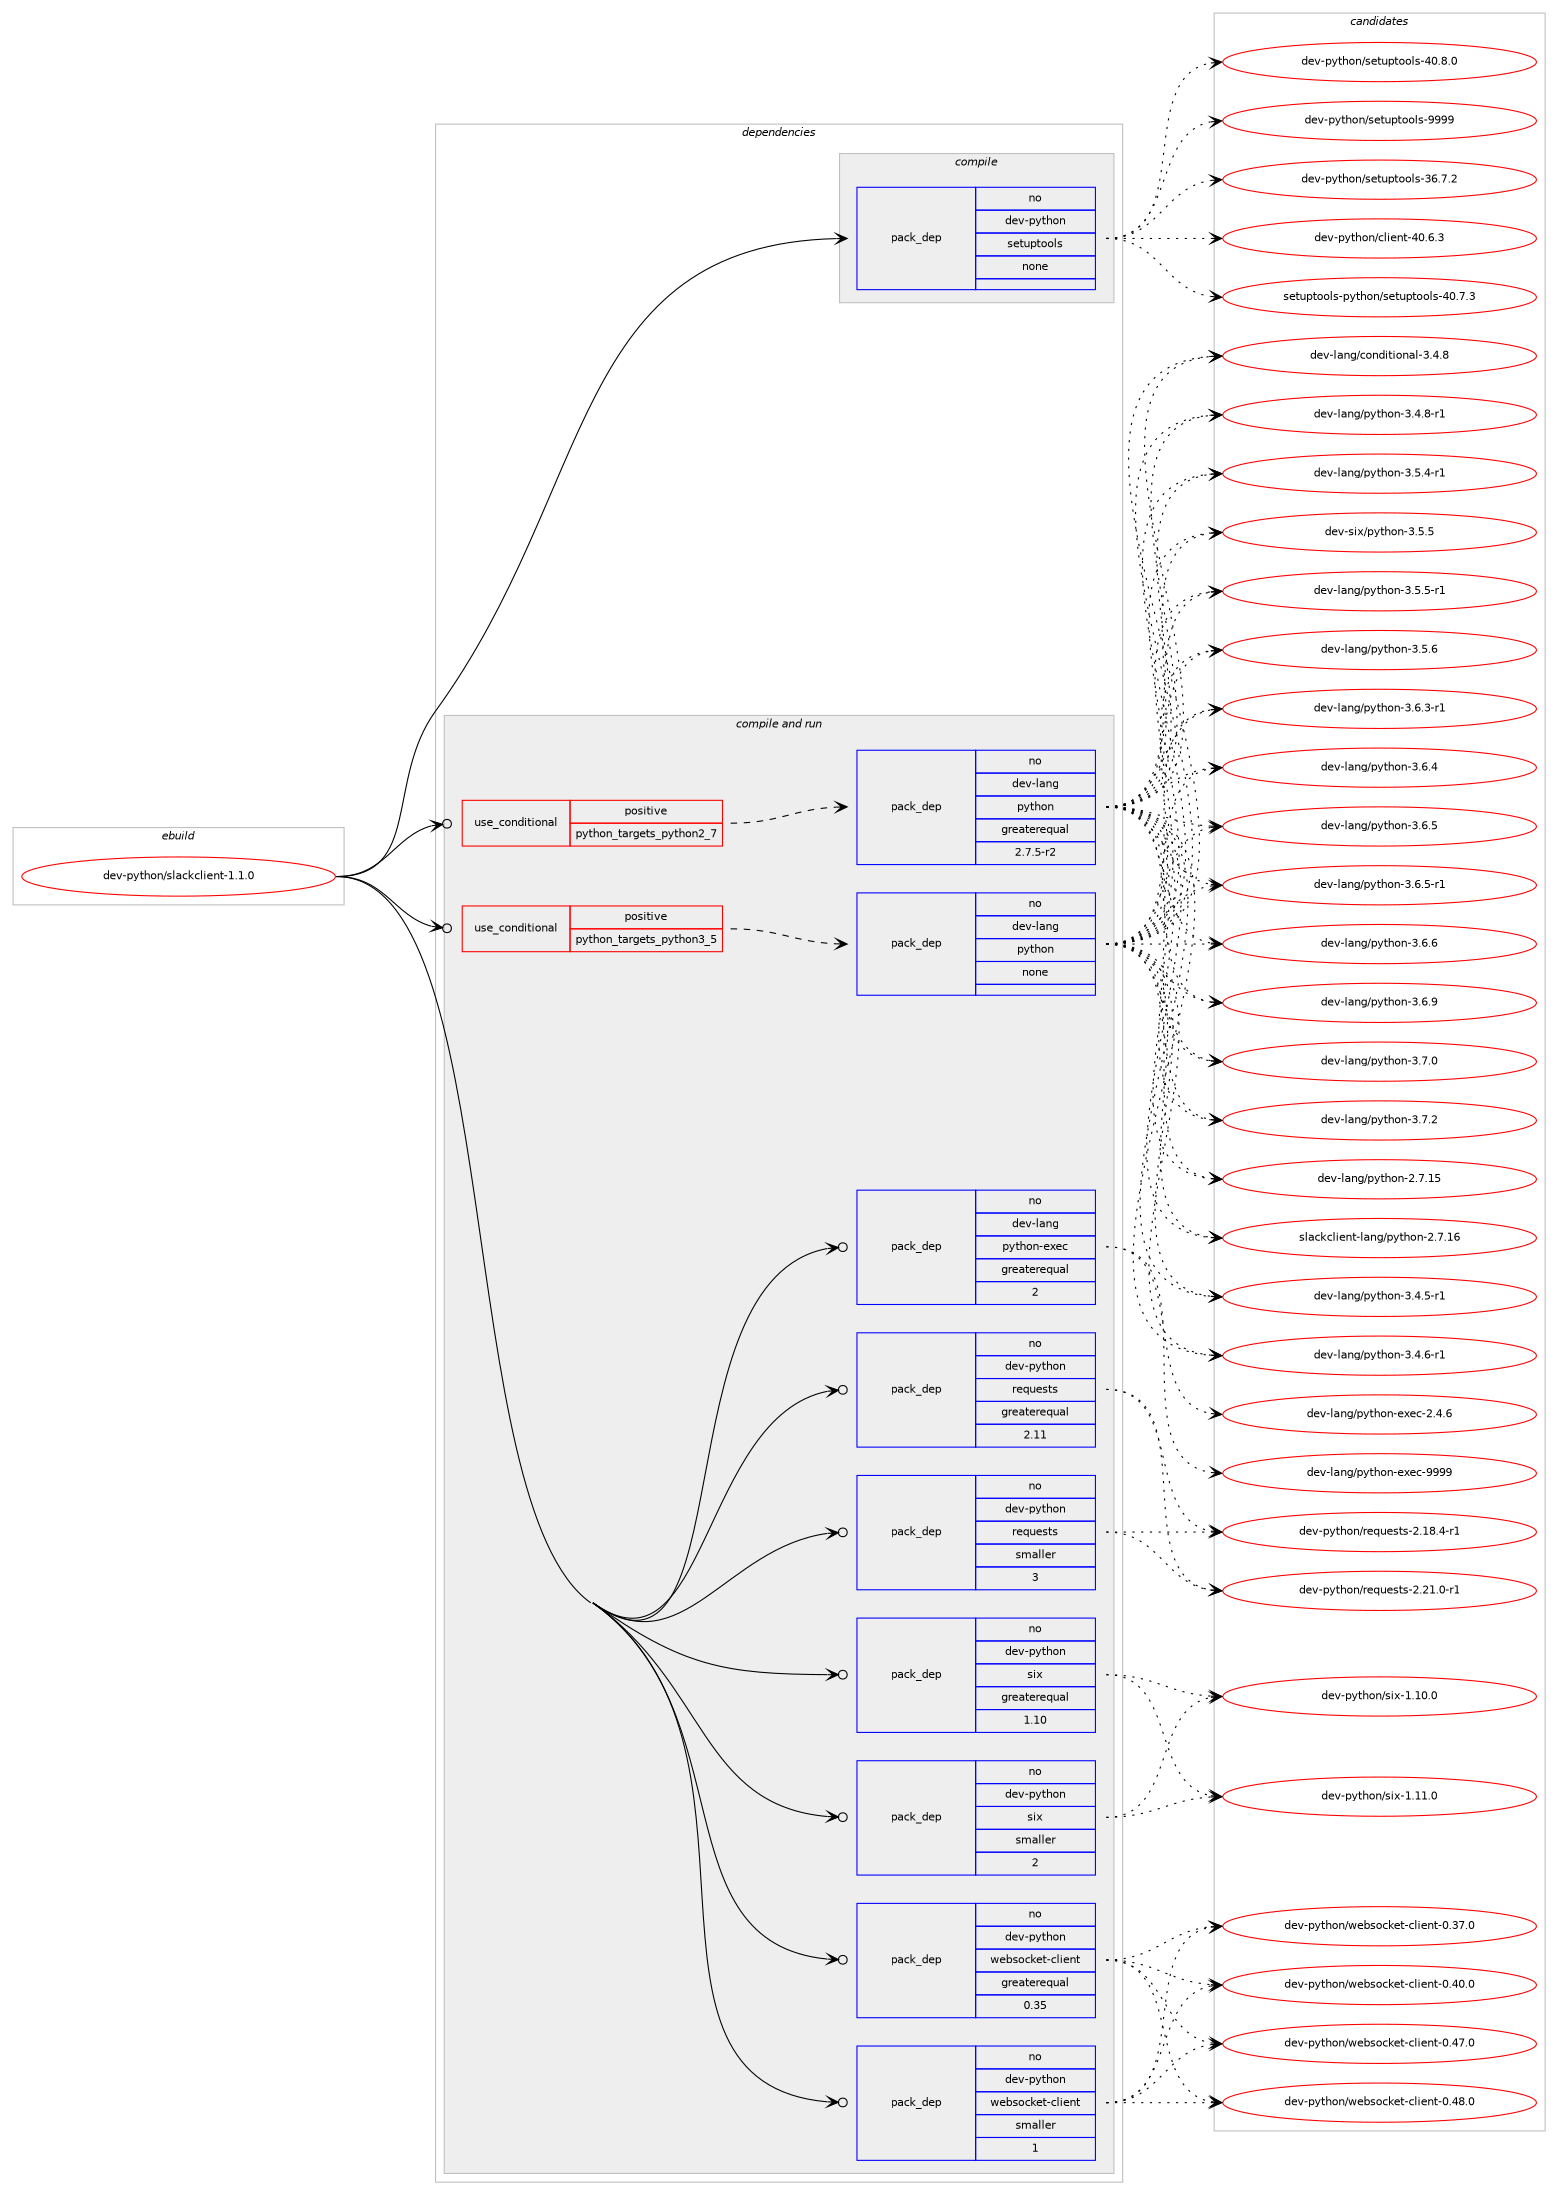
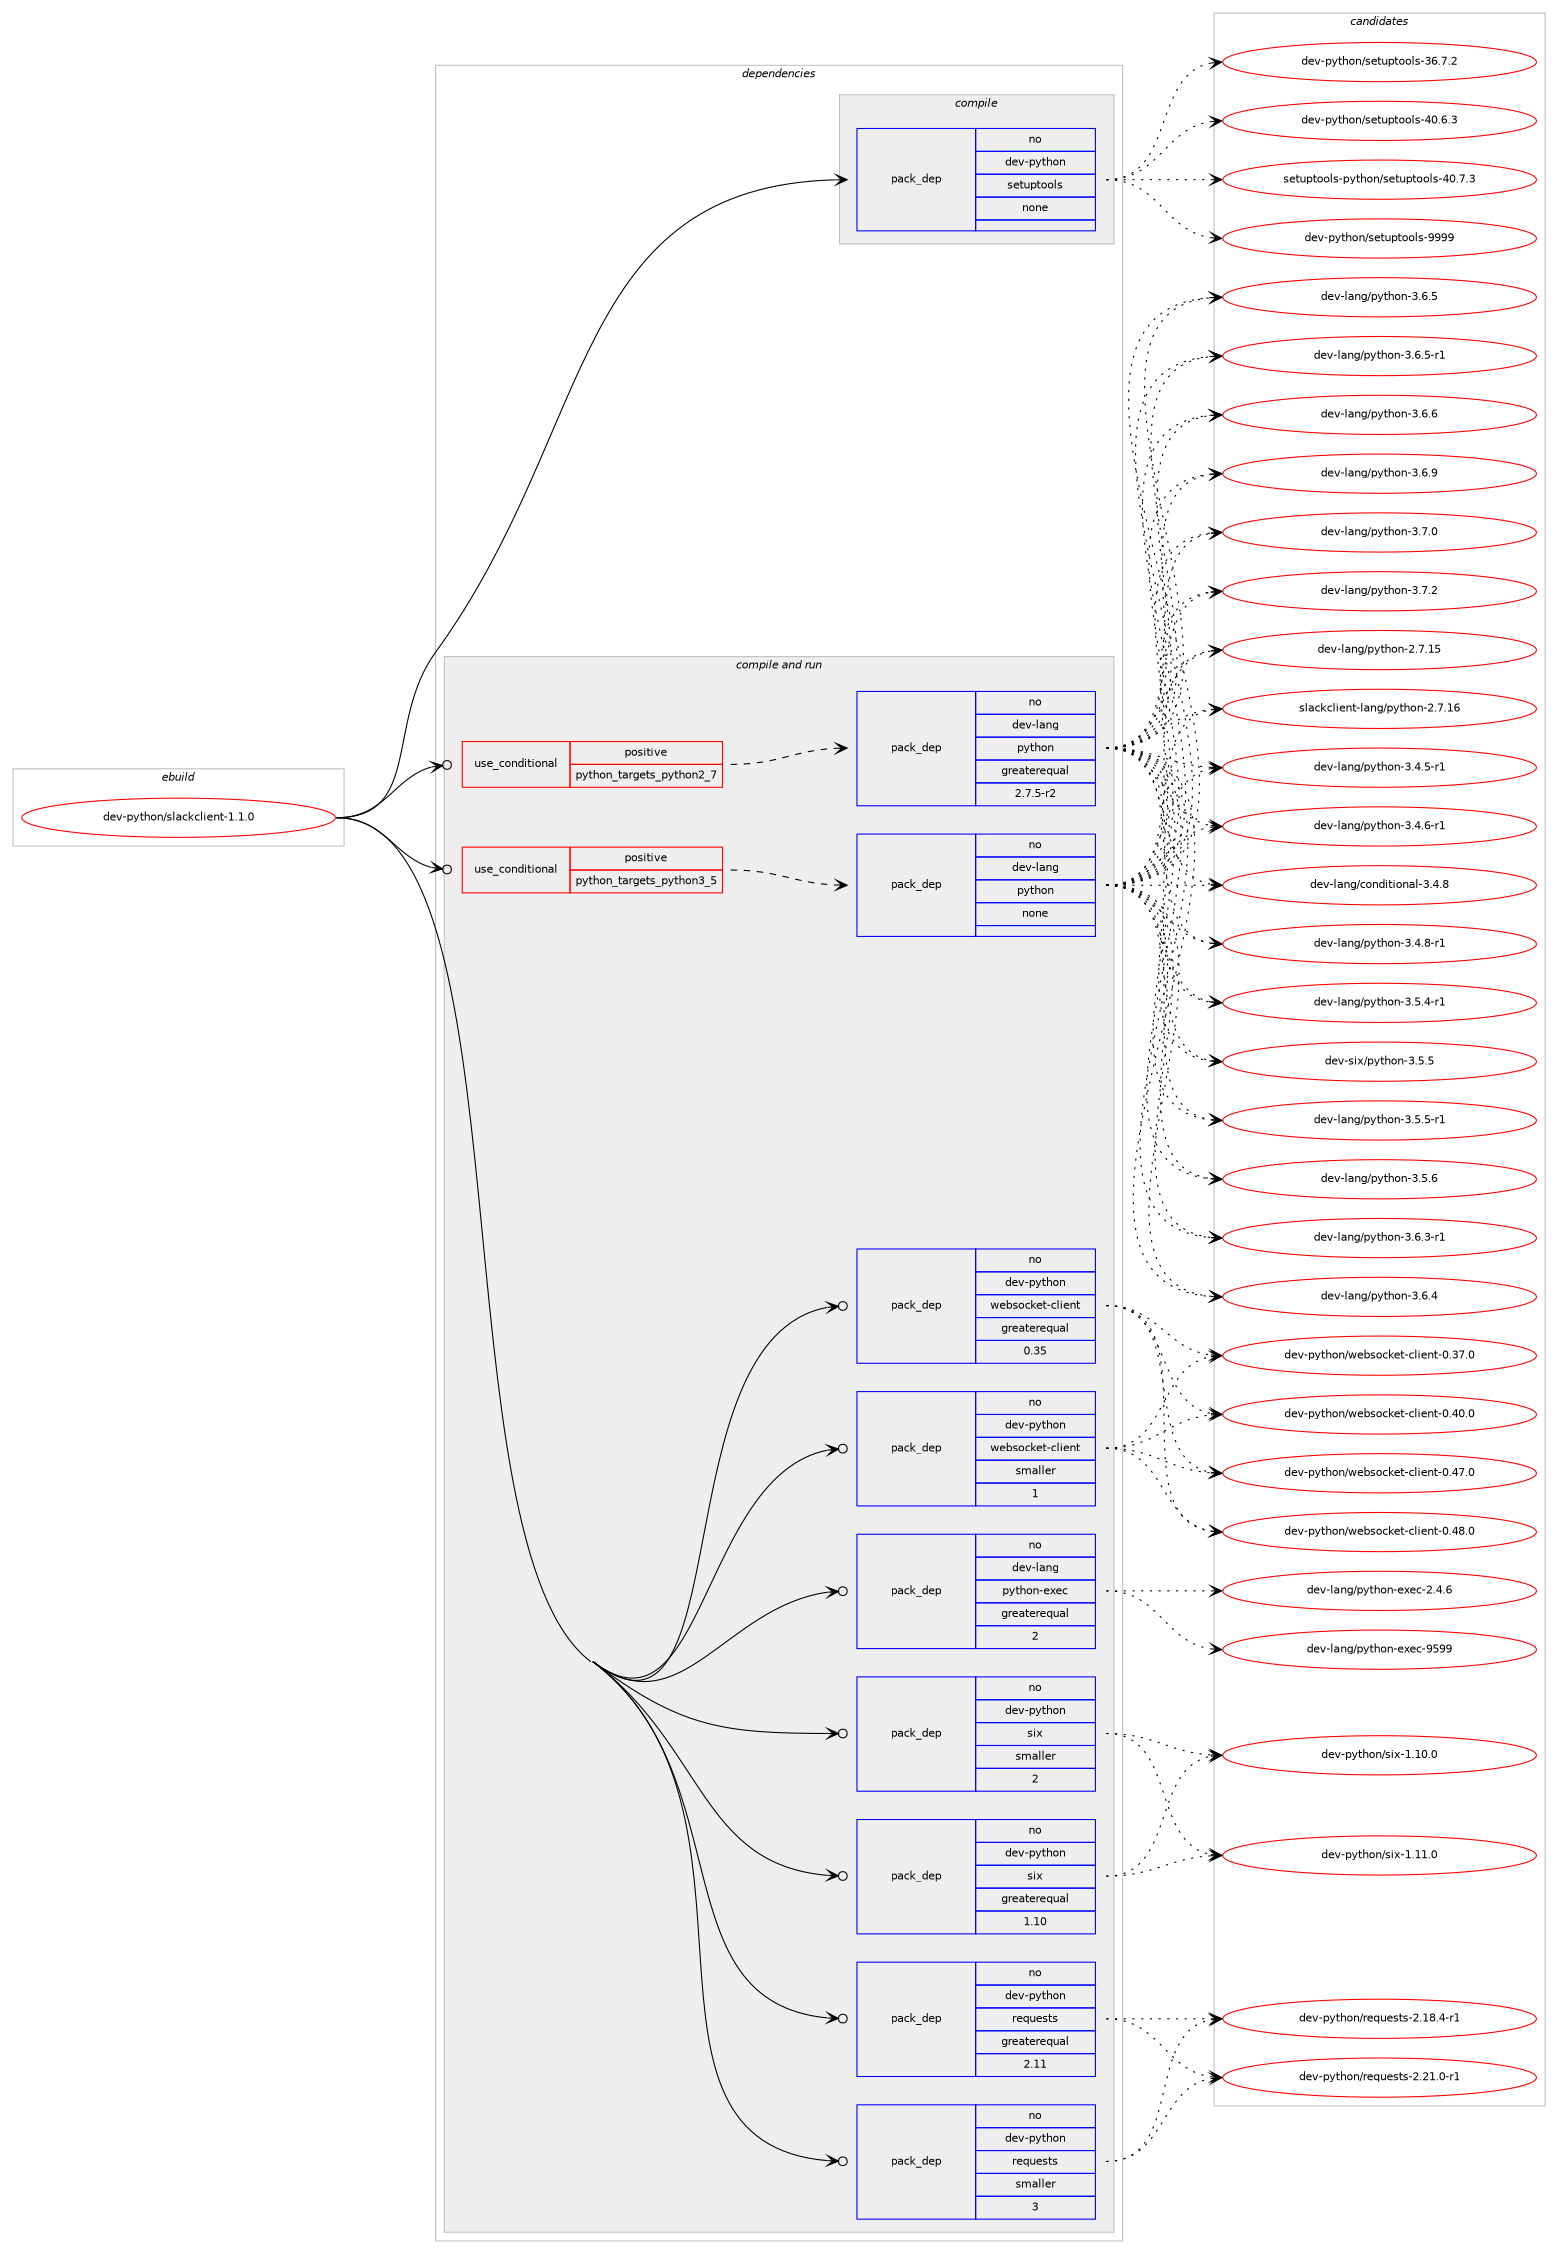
node "dev-python/setuptools-40.8.0": removed
node "dev-python/client-40.6.3": label "dev-python/client-40.6.3" -> "dev-python/setuptools-40.6.3"
node "dev-lang/python-exec-9999": label "dev-lang/python-exec-9999" -> "dev-lang/python-exec-9599"
